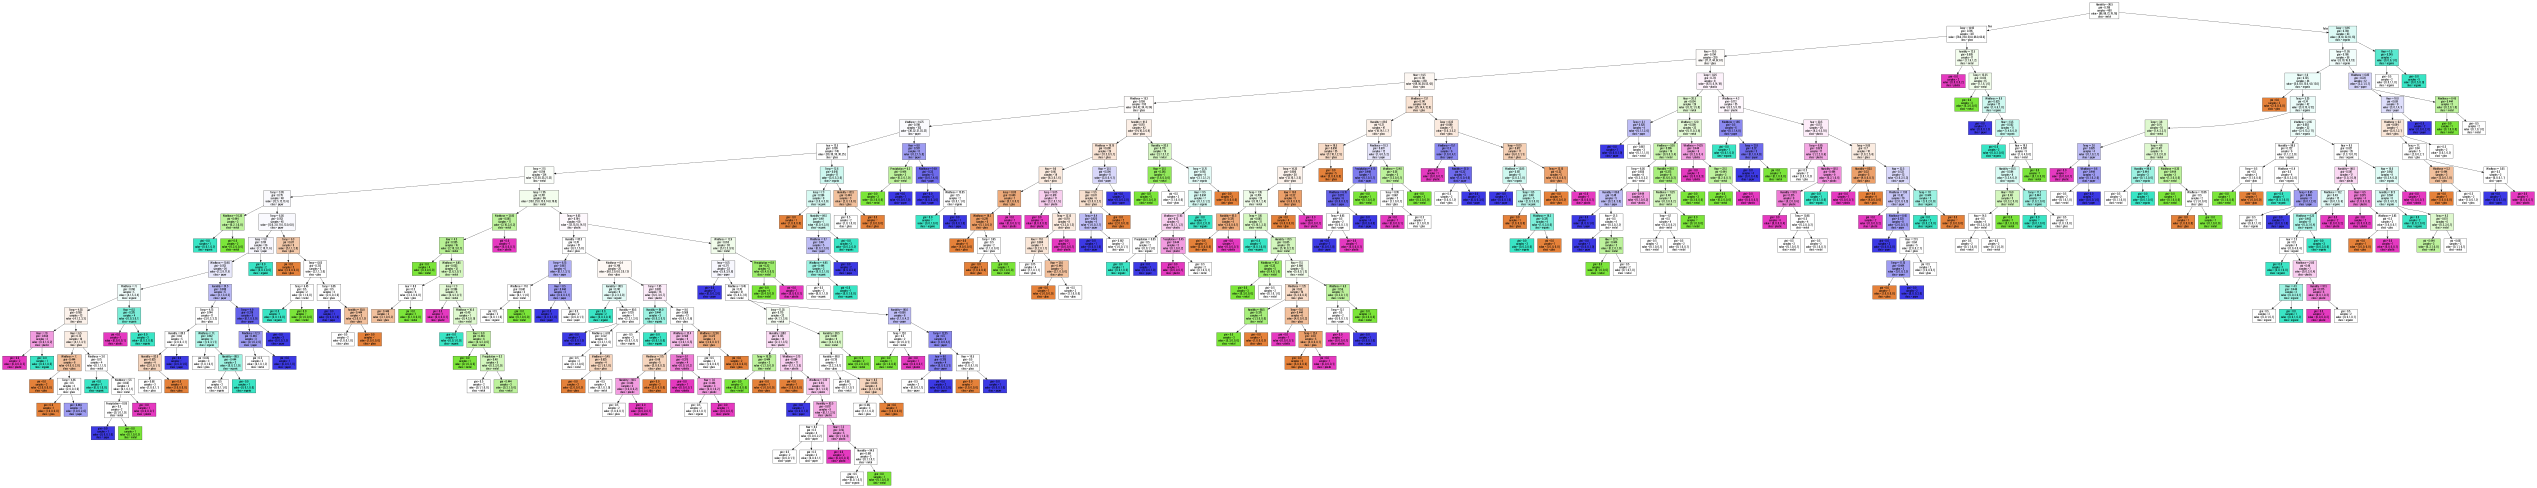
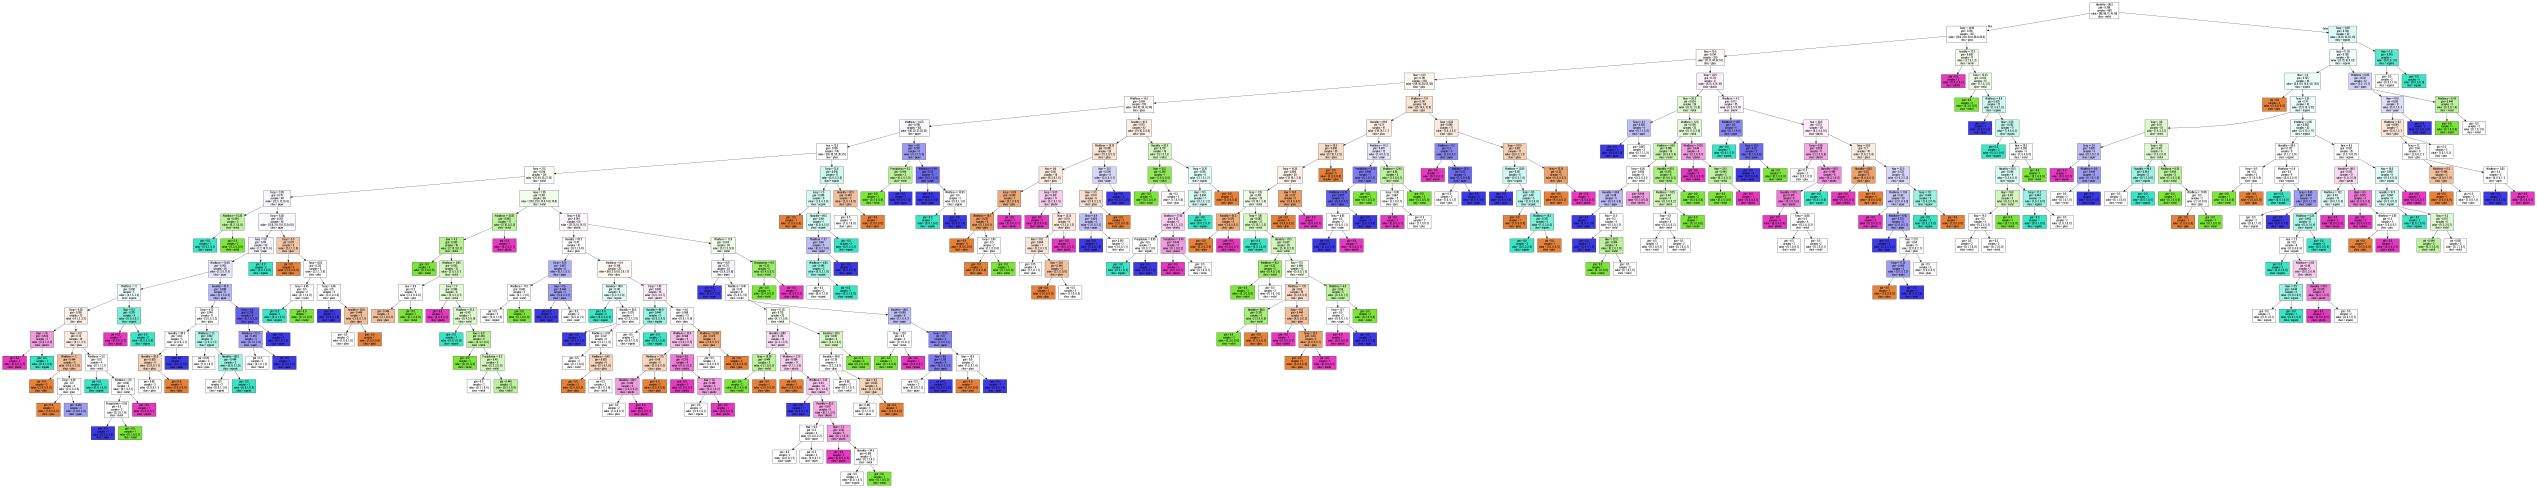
node "gini = 0.0 samples = 5 value = [5, 0, 0, 0, 0] class = glass": label "gini = 0.0 samples = 5 value = [5, 0, 0, 0, 0] class = glass" -> "gini = 0.0 samples = 5 value = [5, 0, 0, 0, 0] samples = glass"
